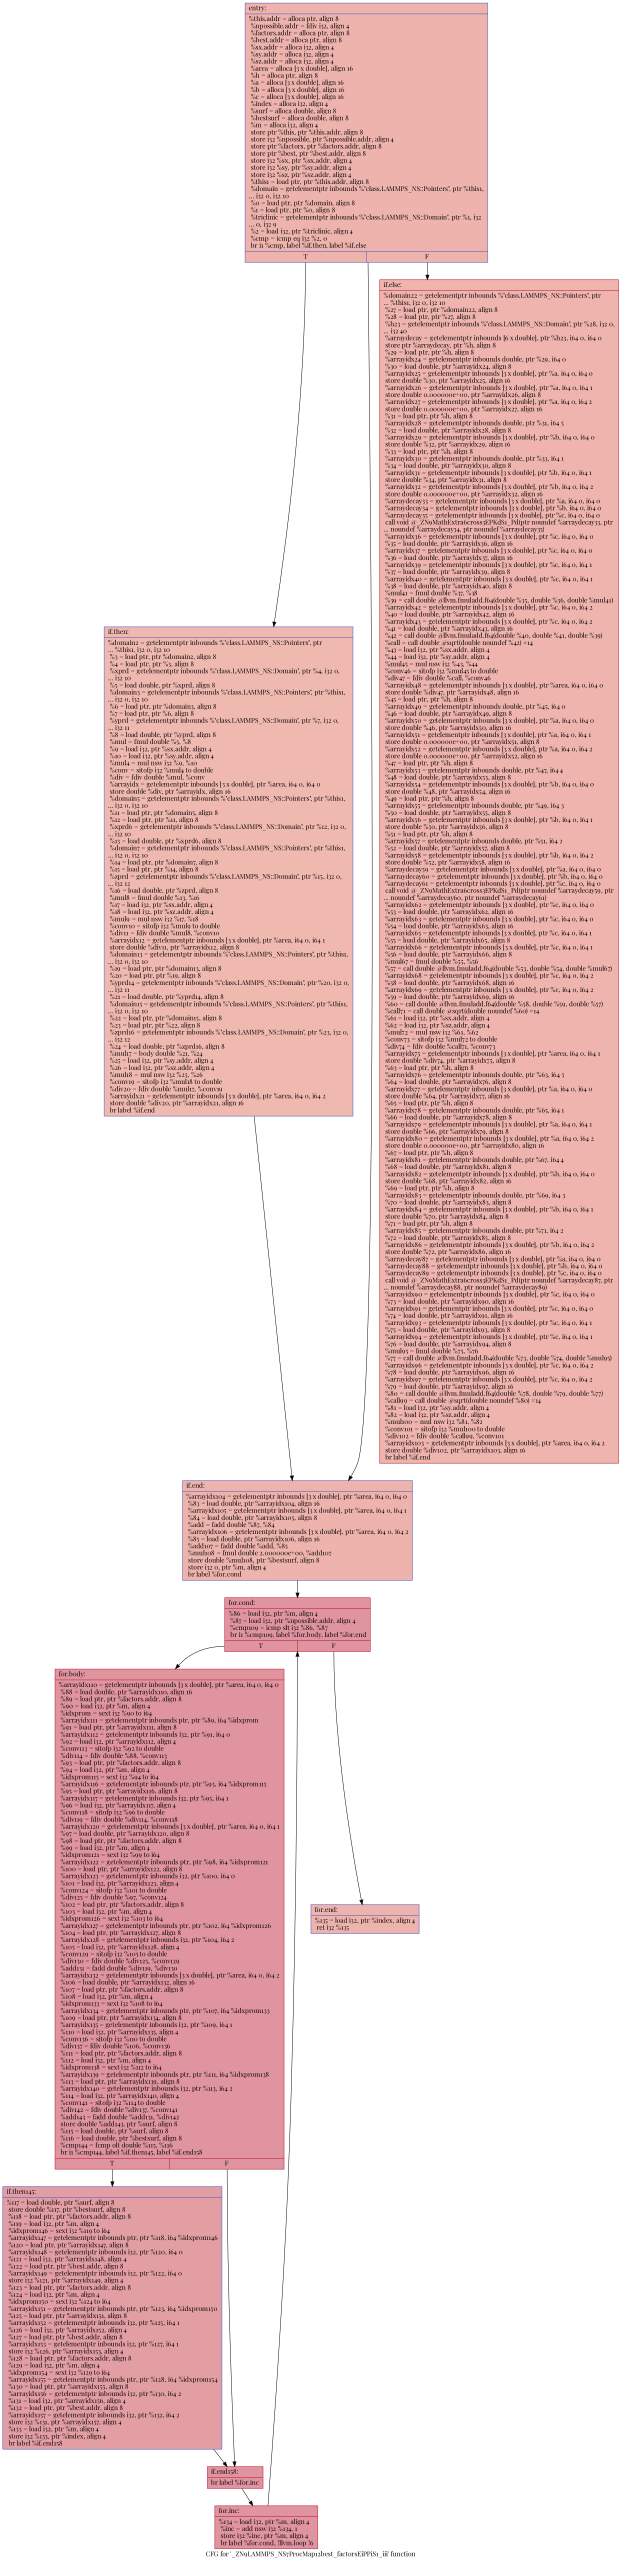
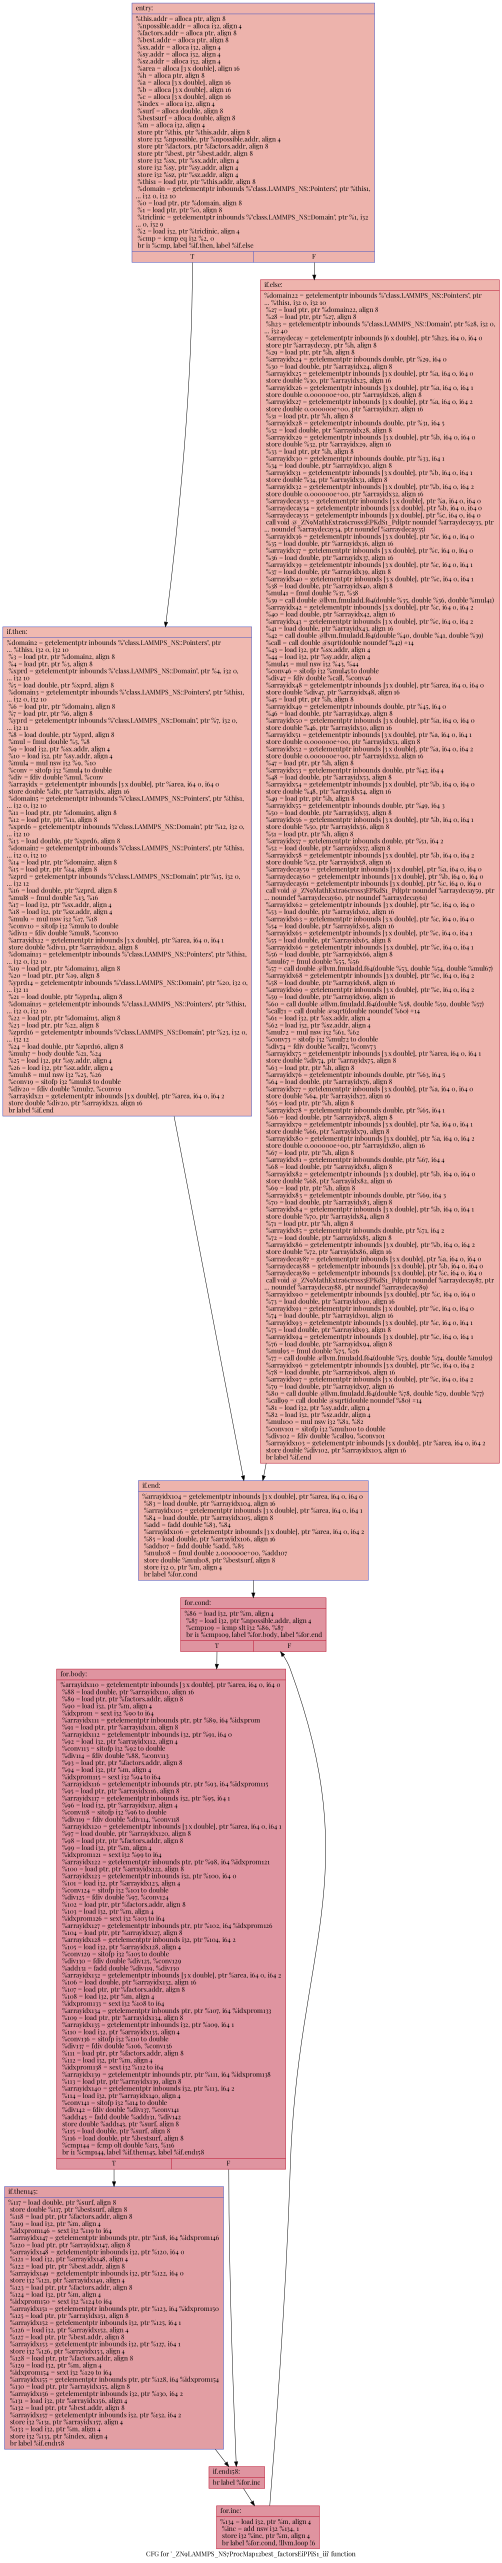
node "entry:": text "%npossible.addr = fdiv i32, align 4" -> "%npossible.addr = alloca i32, align 4"
edge "entry:" -> "if.end:": now "if.else:" -> "if.end:"
node "if.end:": text "%add = fadd double %87, %84" -> "%add = fadd double %83, %84"
node "for.end:": removed
